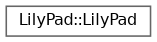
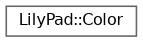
node "LilyPad::LilyPad": label "LilyPad::LilyPad" -> "LilyPad::Color"
